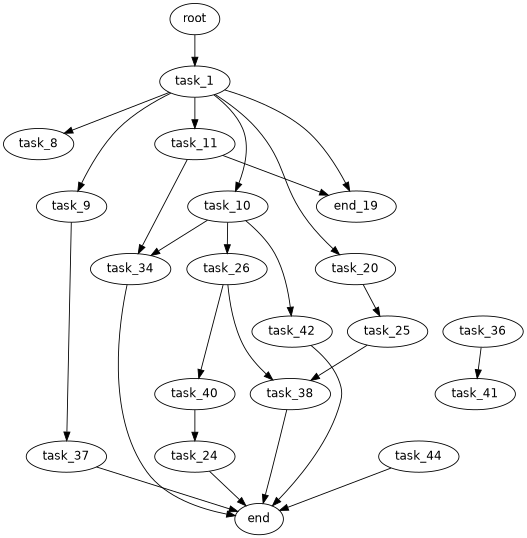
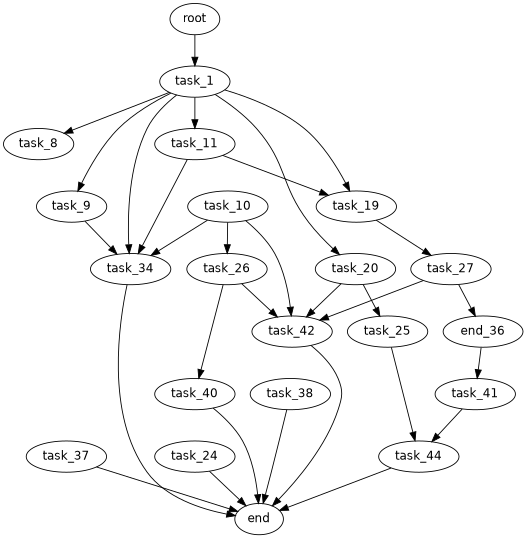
edge "task_1" -> "task_10": now "task_1" -> "task_34"
node "end_19": label "end_19" -> "task_19"
node "task_27": added
edge "task_20" -> "task_42": added
edge "task_9" -> "task_37": now "task_9" -> "task_34"
node "task_36": label "task_36" -> "end_36"
edge "task_26" -> "task_38": now "task_26" -> "task_42"
edge "task_25" -> "task_38": now "task_25" -> "task_44"
edge "task_40" -> "task_24": now "task_40" -> "end"
edge "task_41" -> "task_44": added
